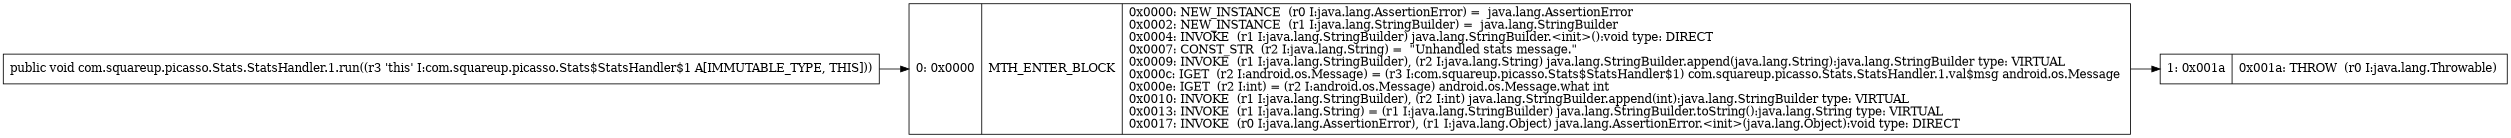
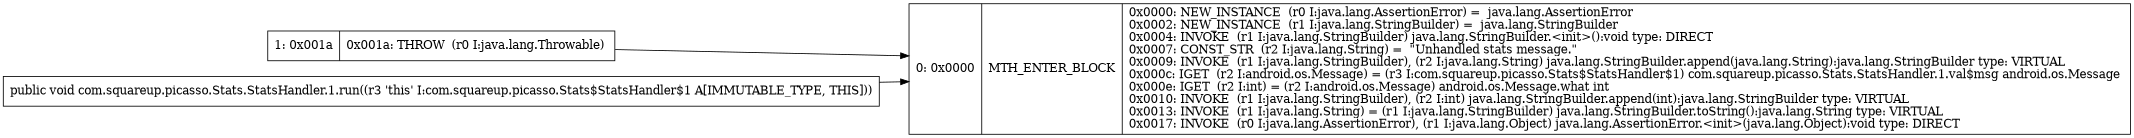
edge "0: 0x0000" -> "1: 0x001a": reversed
